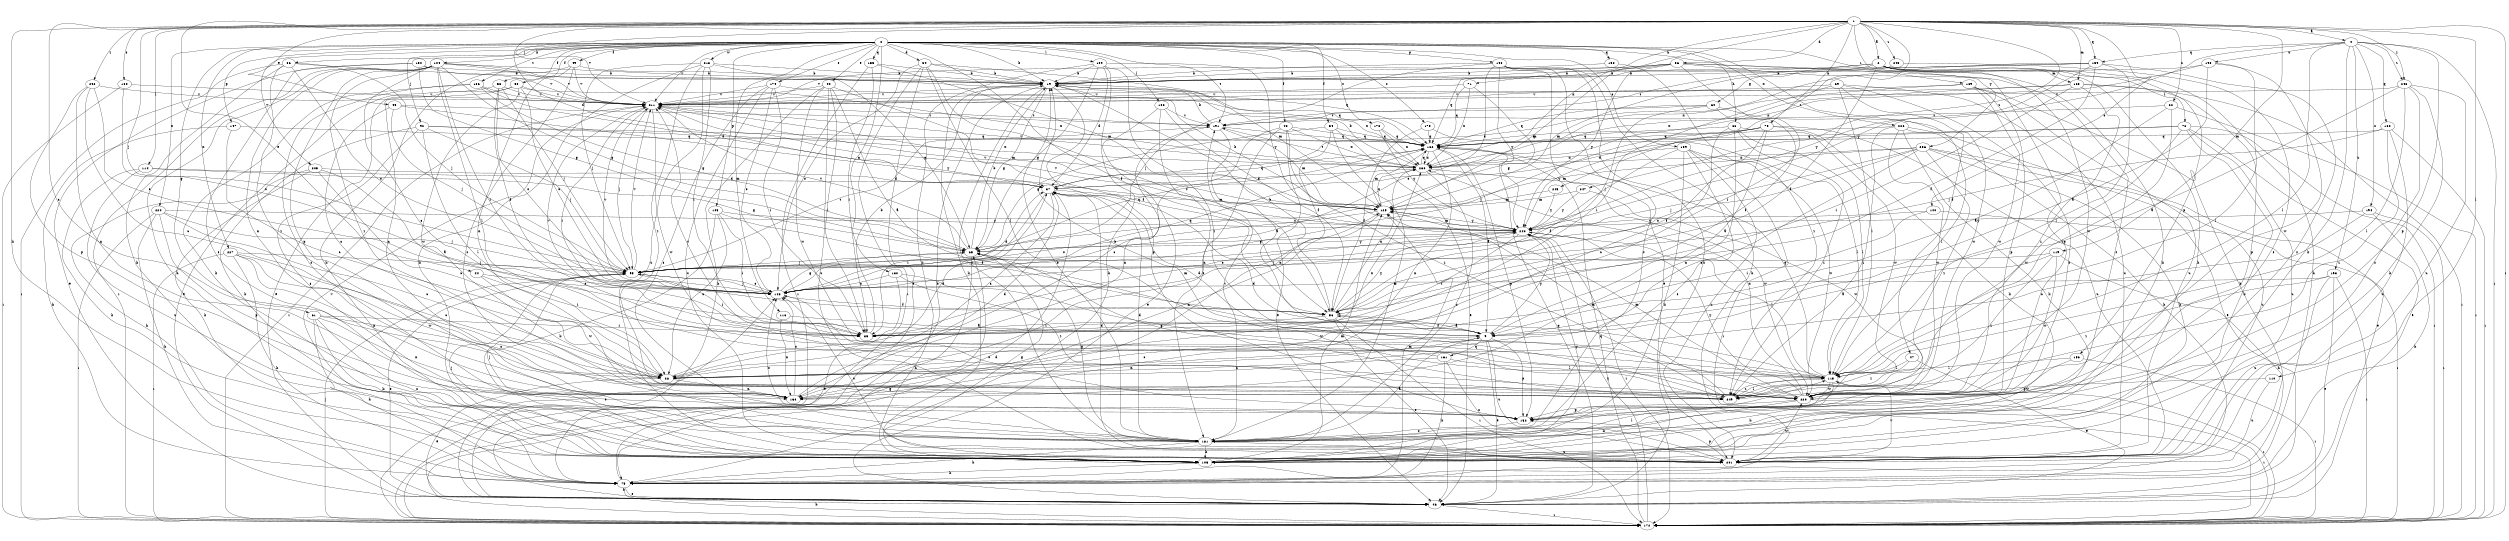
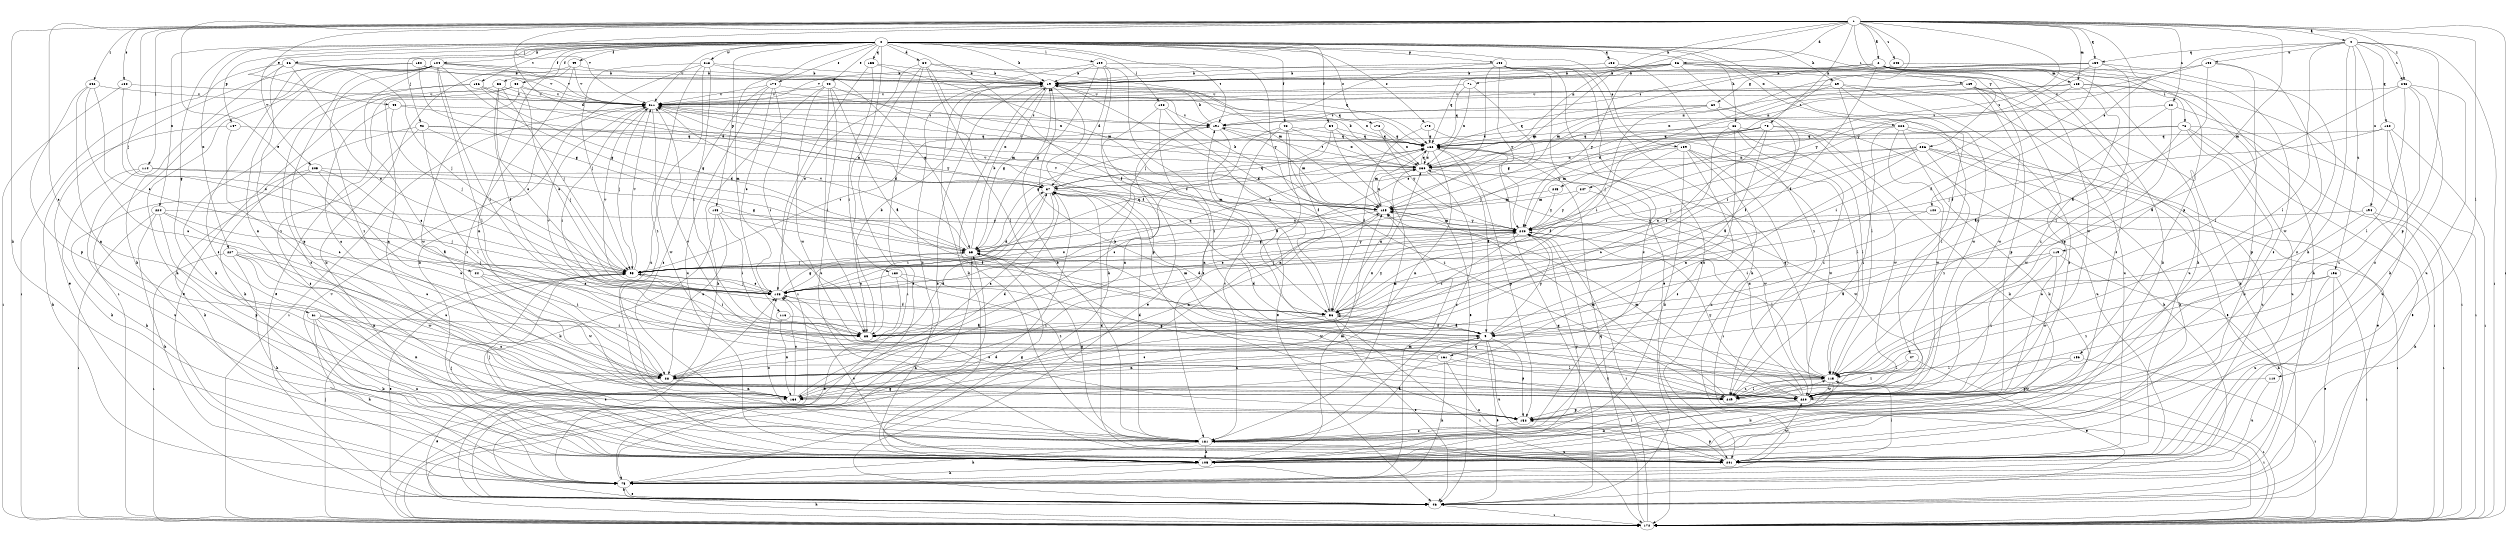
edge "0" -> "69": added, label "h"
edge "201" -> "115": label "v" -> "l"
